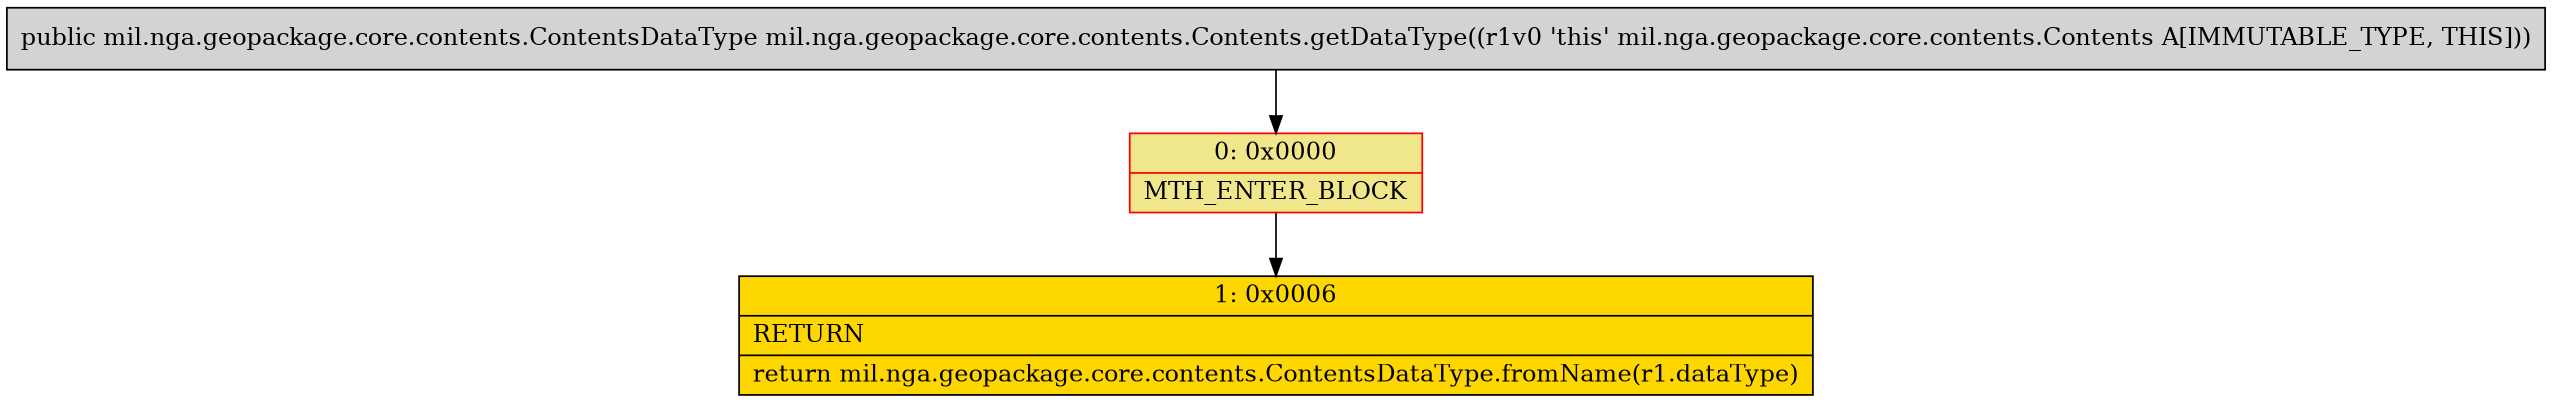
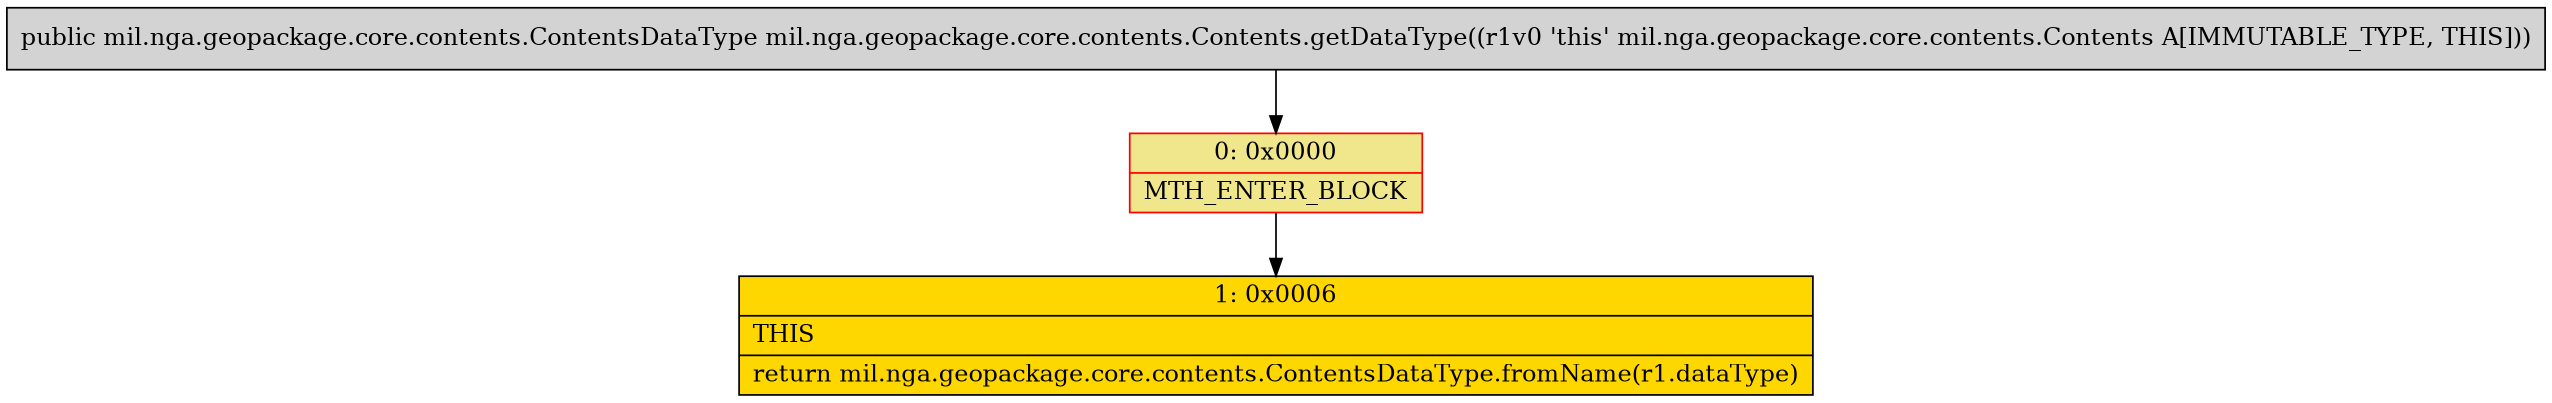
node "1: 0x0006": text "RETURN" -> "THIS"
